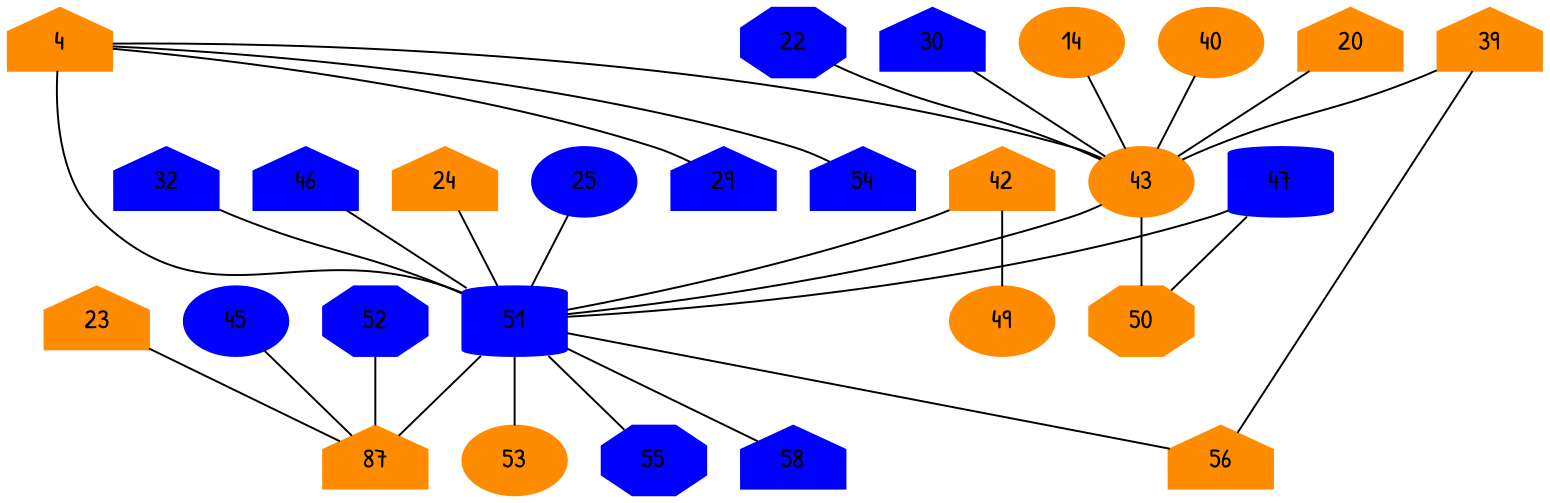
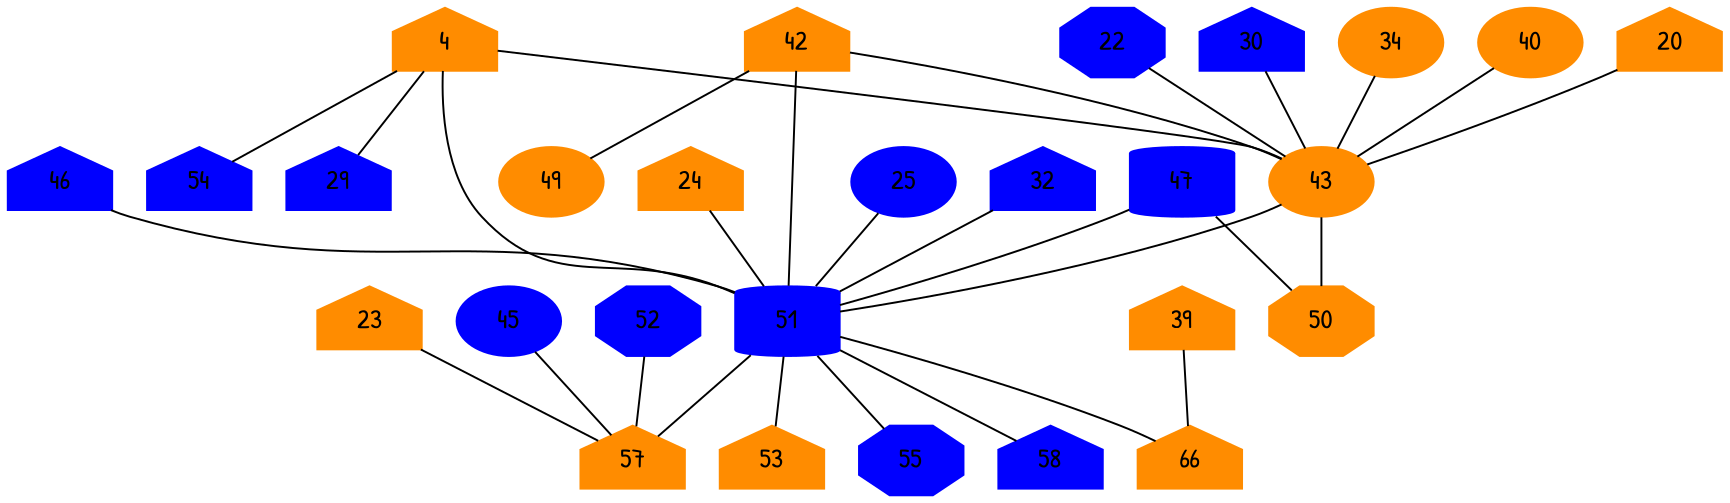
node "14": label "14" -> "34"
edge "39" -- "43": now "42" -- "43"
node "87": label "87" -> "57"
node "53": shape ellipse -> house
node "56": label "56" -> "66"
